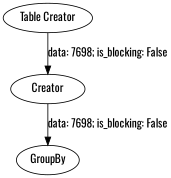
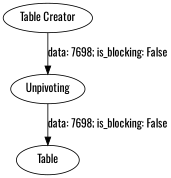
node "Creator": label "Creator" -> "Unpivoting"
node "GroupBy": label "GroupBy" -> "Table"
